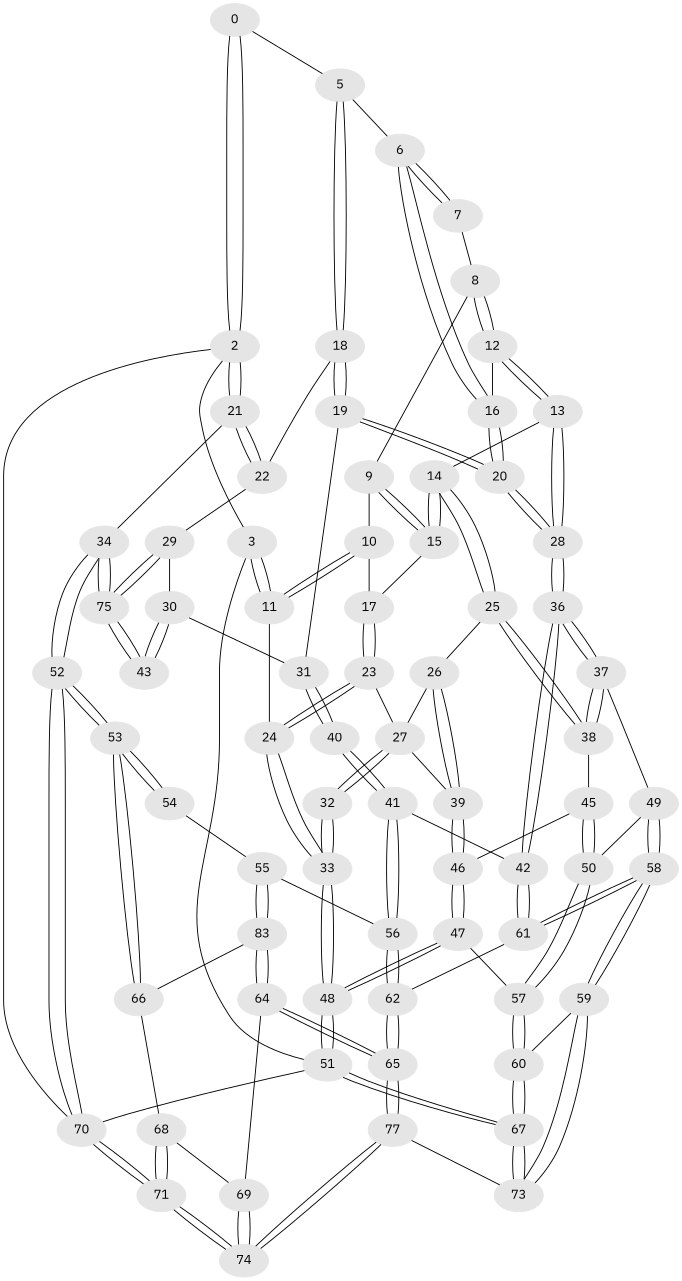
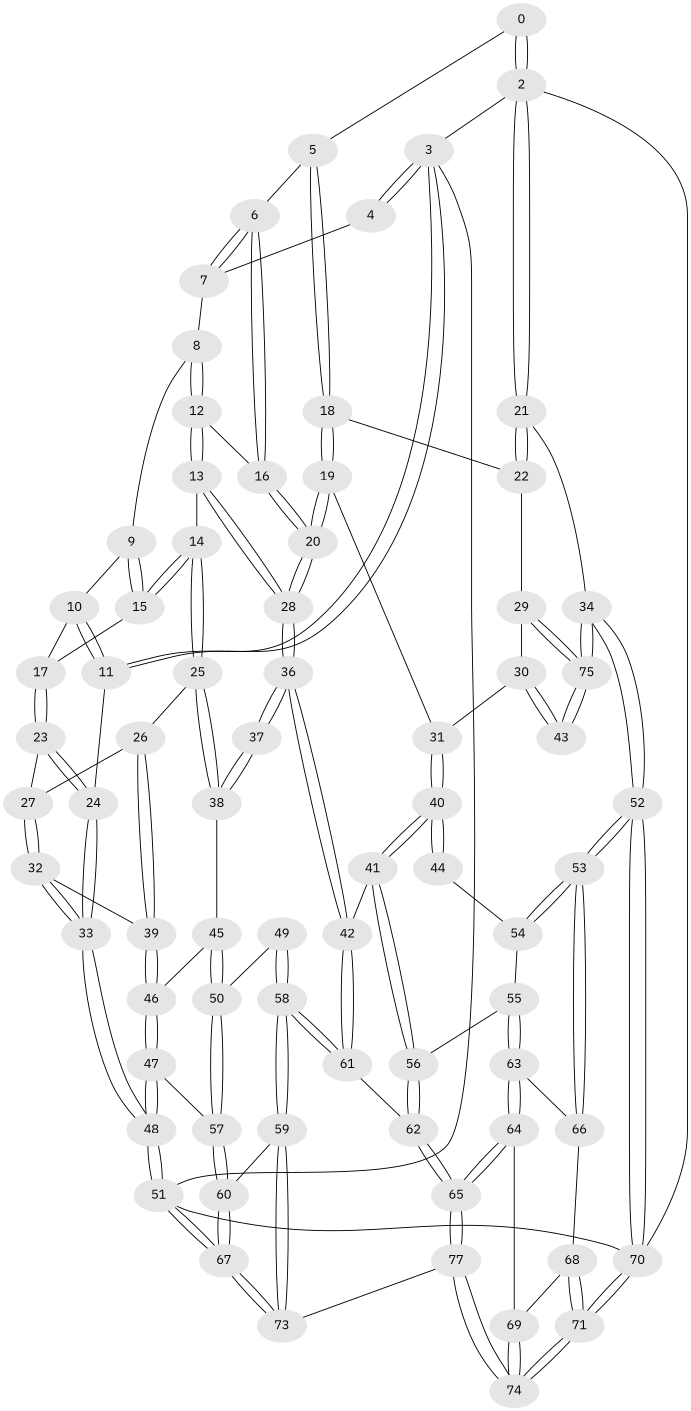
node "4": added
edge "37" -- "49": removed
edge "27" -- "39": now "32" -- "39"
node "44": added
node "83": label "83" -> "63"
